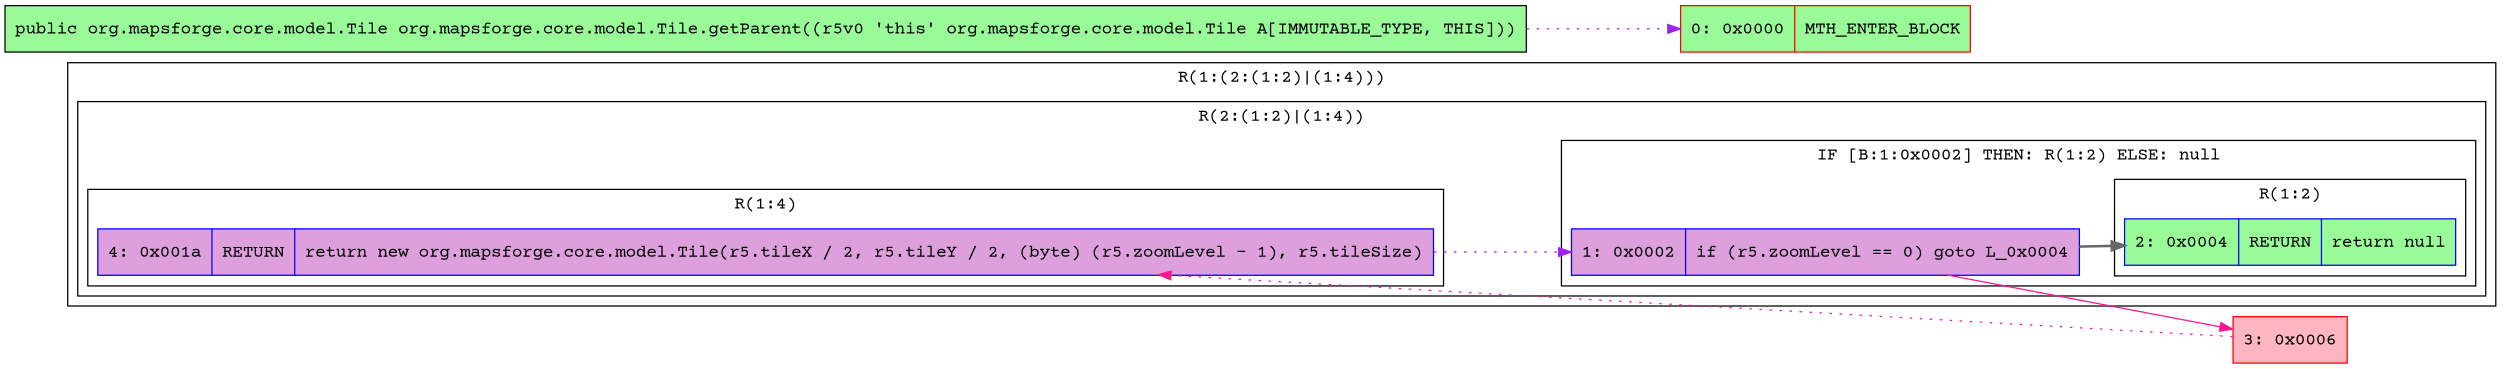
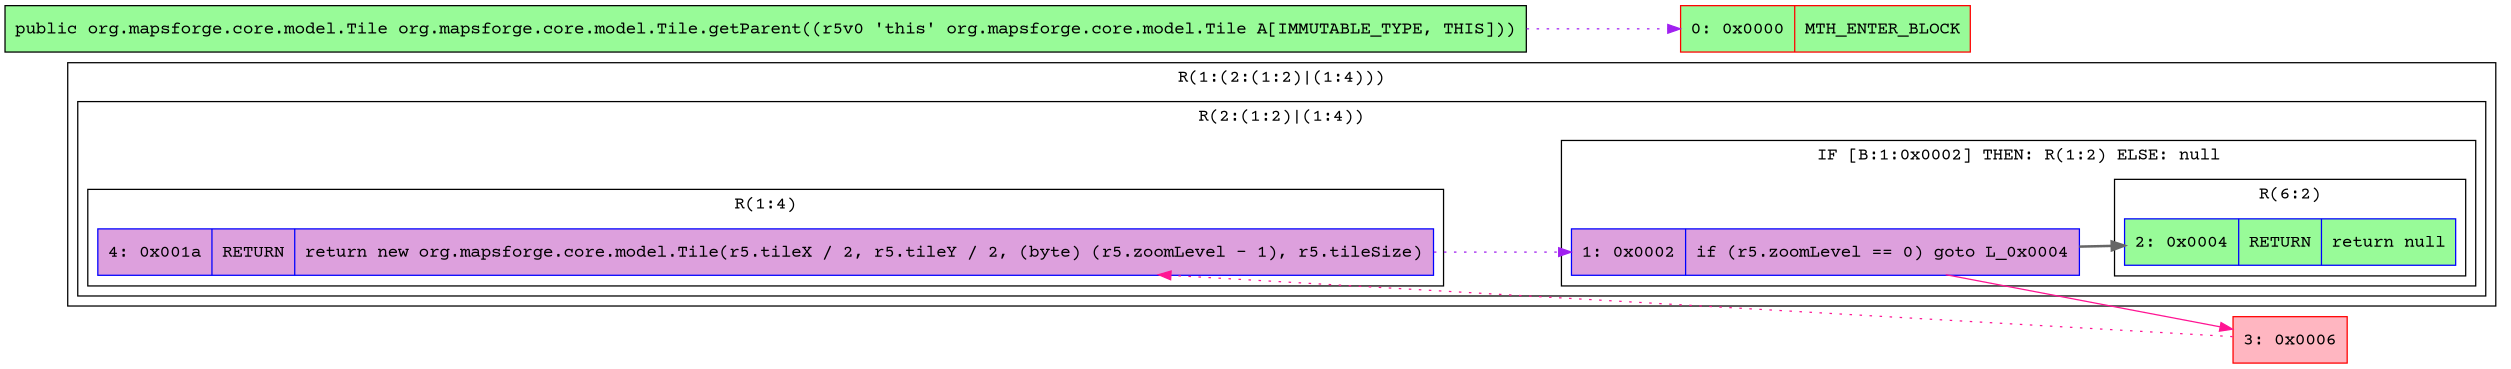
cluster "R(1:2)": label "R(1:2)" -> "R(6:2)"
